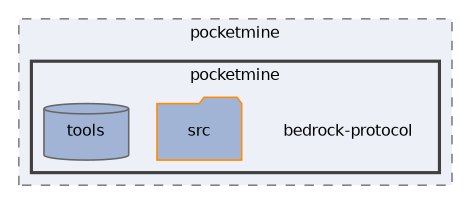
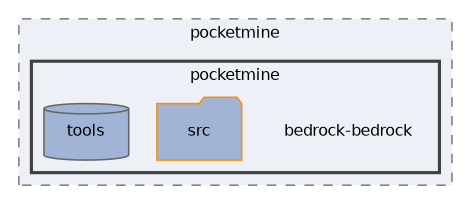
node "bedrock-protocol": label "bedrock-protocol" -> "bedrock-bedrock"
